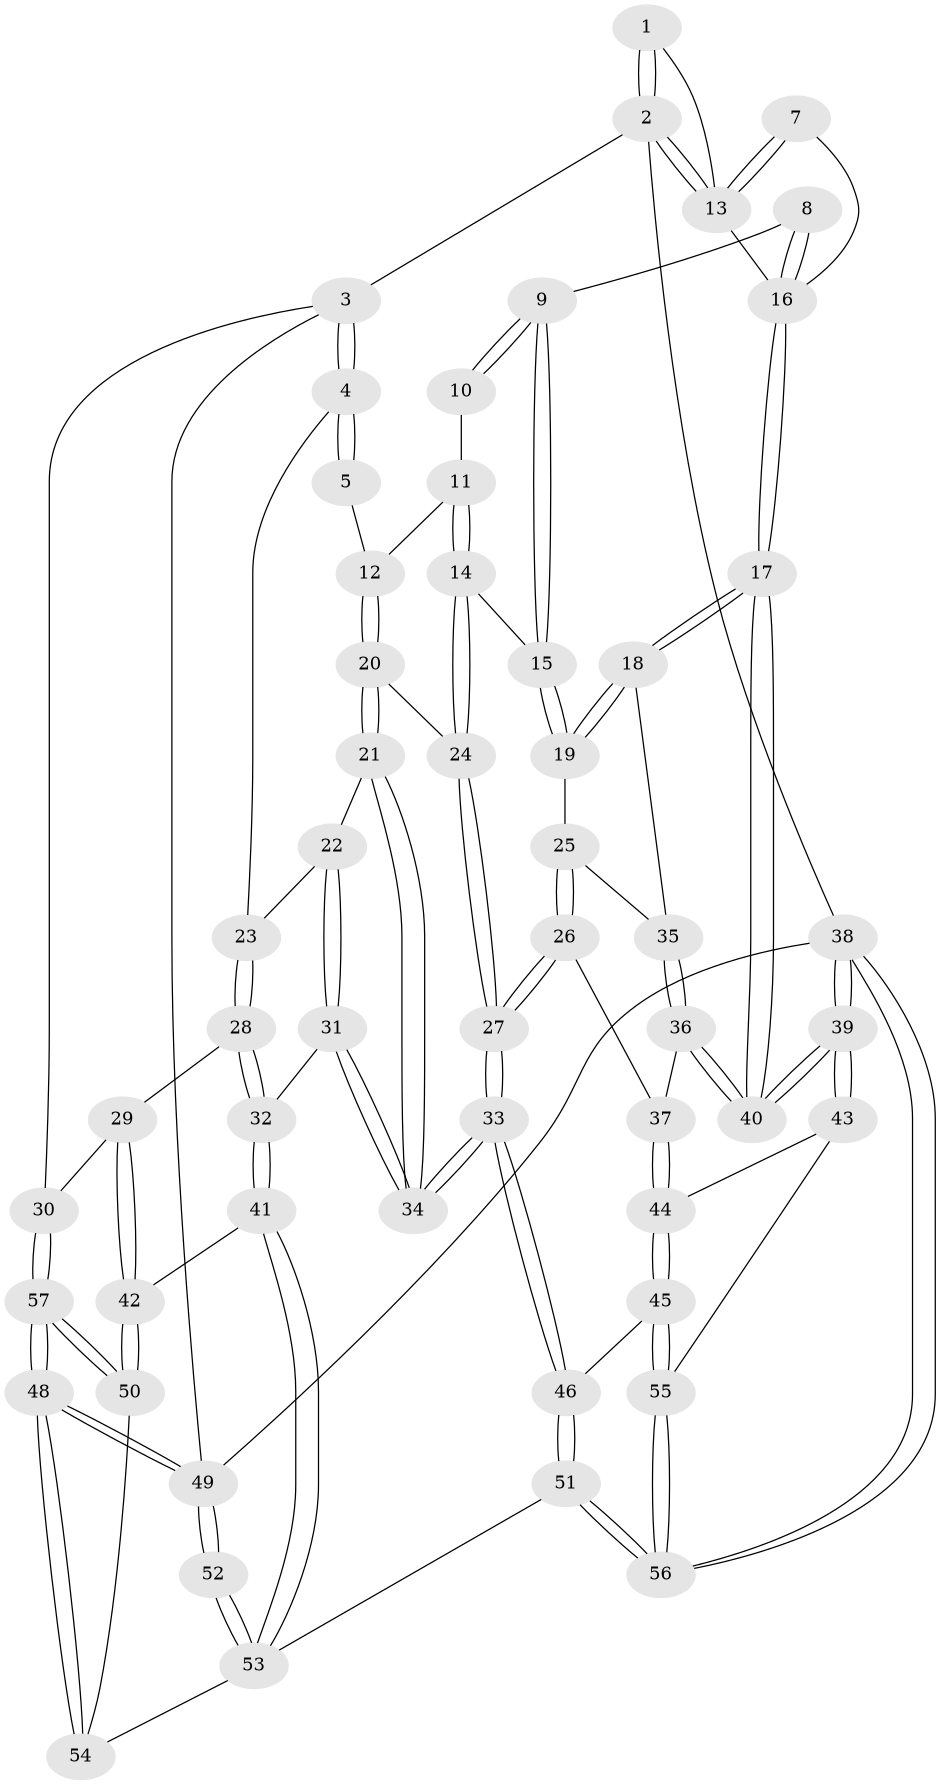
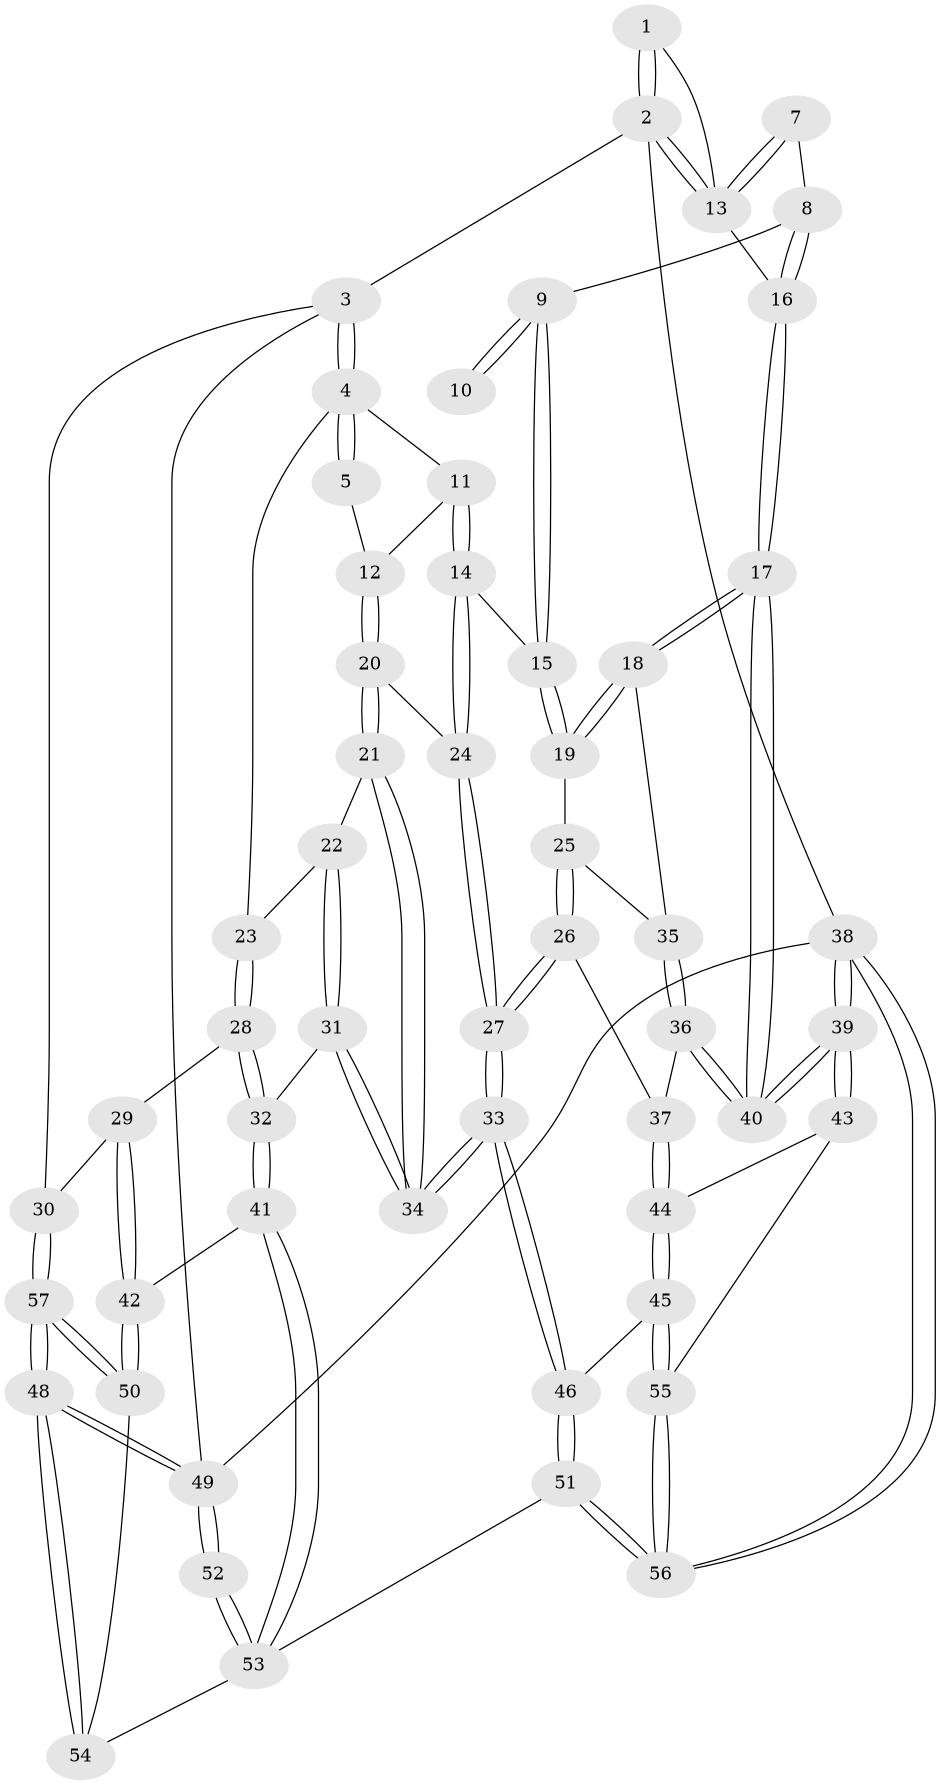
edge "7" -- "16": now "7" -- "8"
edge "10" -- "11": now "4" -- "11"
